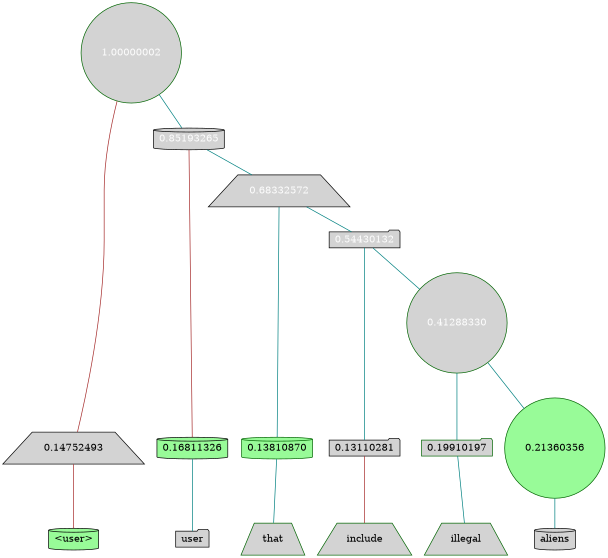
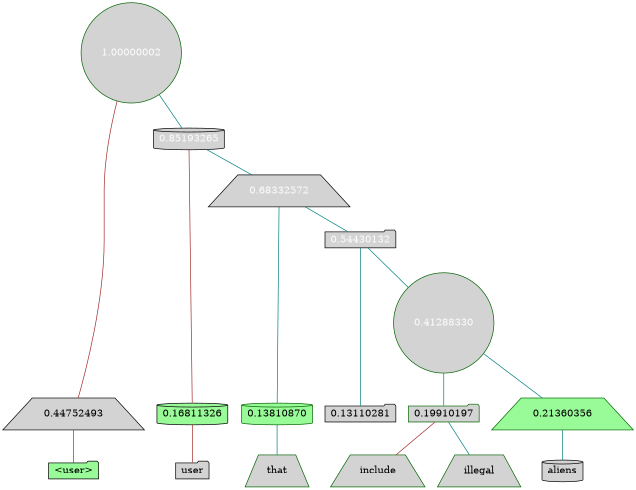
node "0.14752493": label "0.14752493" -> "0.44752493"
node "0.21360356": shape circle -> trapezium
edge "0.13110281" -- "include": now "0.19910197" -- "include"
edge "0.16811326" -- "user": color teal -> brown
node "<user>": shape cylinder -> folder
